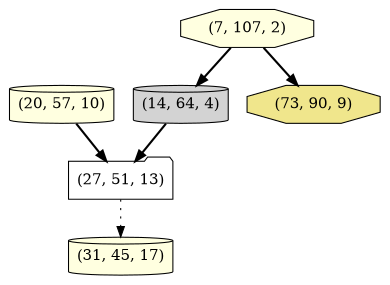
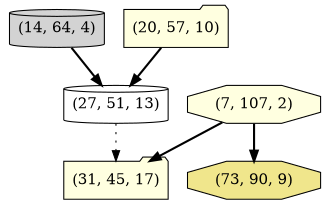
edge "(7, 107, 2)" -> "(14, 64, 4)": now "(7, 107, 2)" -> "(31, 45, 17)"
node "(20, 57, 10)": shape cylinder -> folder
node "(27, 51, 13)": shape folder -> cylinder
node "(31, 45, 17)": shape cylinder -> folder
